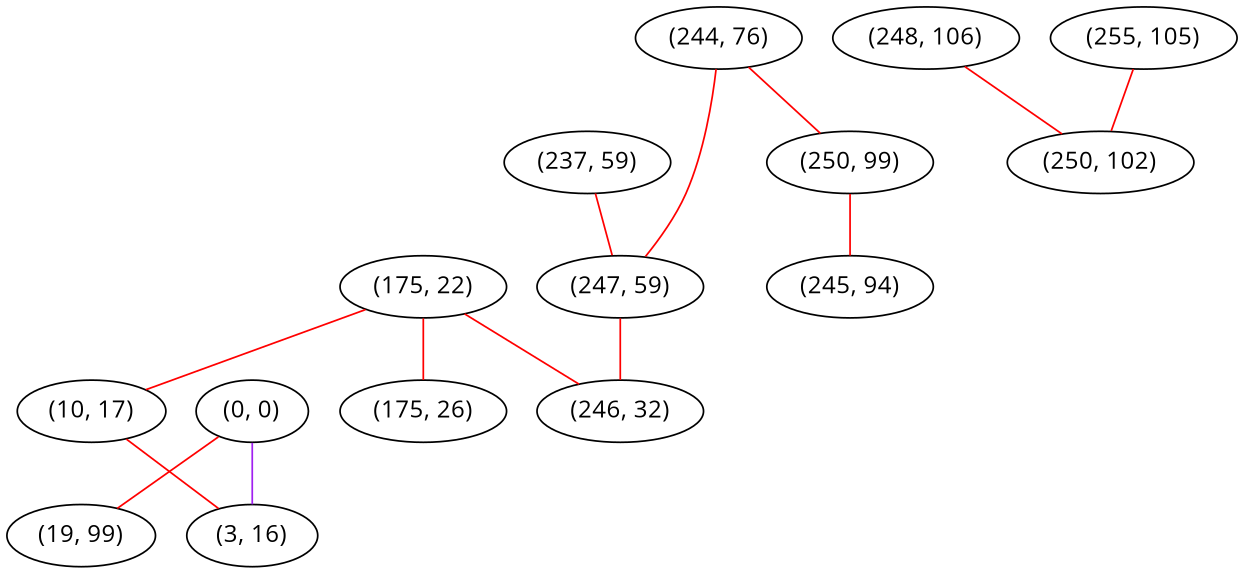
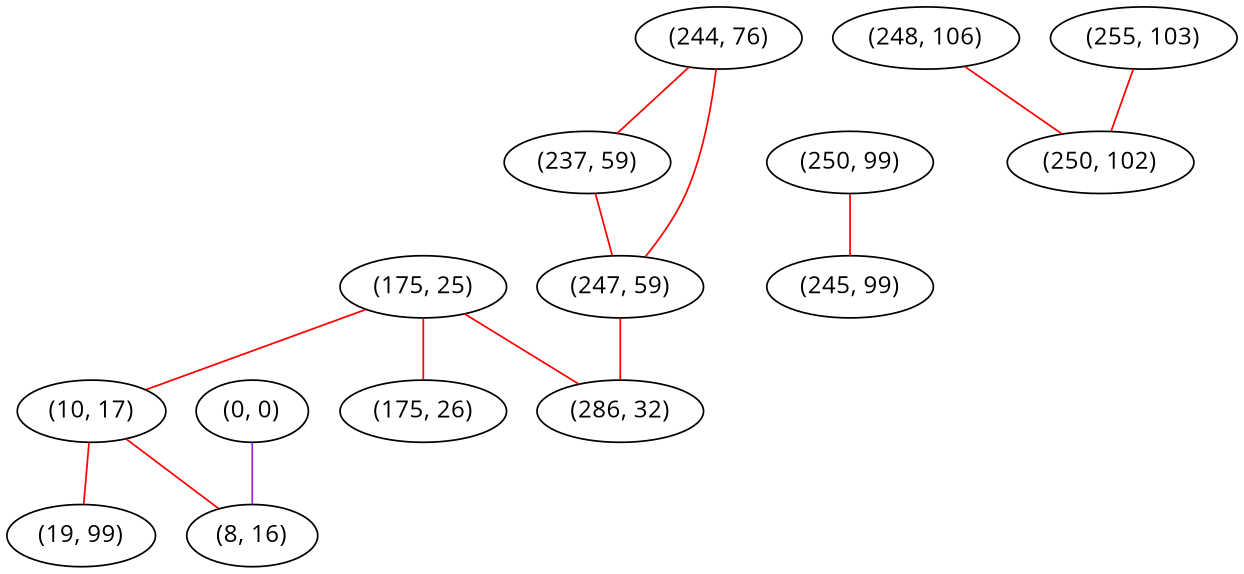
node "(255, 105)": label "(255, 105)" -> "(255, 103)"
edge "(244, 76)" -- "(250, 99)": now "(244, 76)" -- "(237, 59)"
node "(175, 22)": label "(175, 22)" -> "(175, 25)"
node "(245, 94)": label "(245, 94)" -> "(245, 99)"
node "(246, 32)": label "(246, 32)" -> "(286, 32)"
edge "(0, 0)" -- "(19, 99)": now "(10, 17)" -- "(19, 99)"
node "(3, 16)": label "(3, 16)" -> "(8, 16)"
